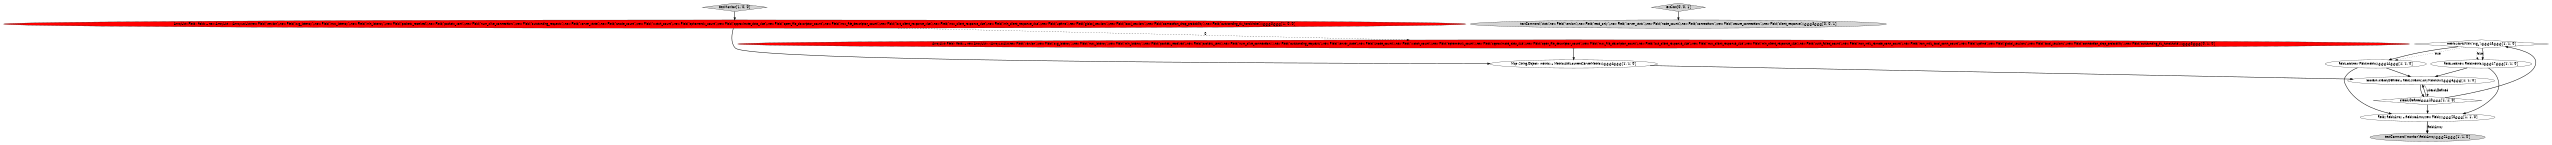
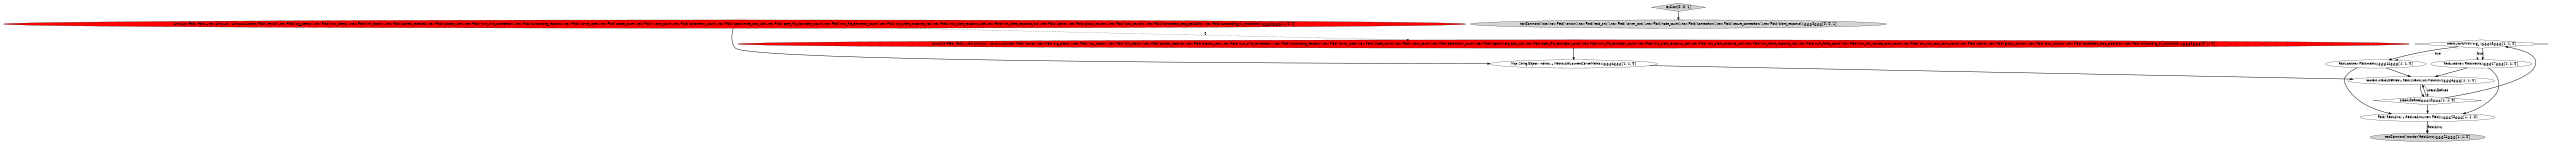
node "testMonitor['1', '0', '0']": removed
